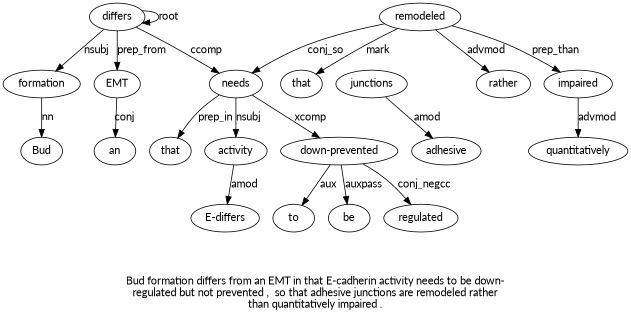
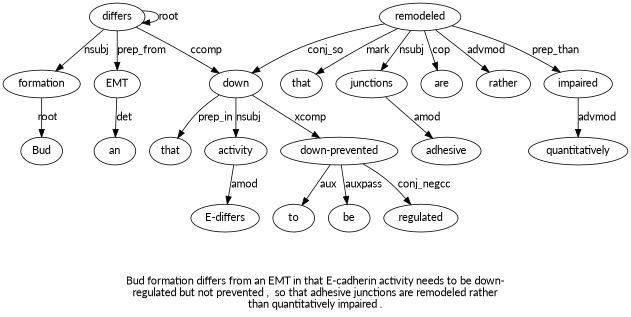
edge "remodeled" -> "junctions": added, label "nsubj"
node "needs": label "needs" -> "down"
node "are": added
edge "formation" -> "Bud": label "nn" -> "root"
edge "EMT" -> "an": label "conj" -> "det"
